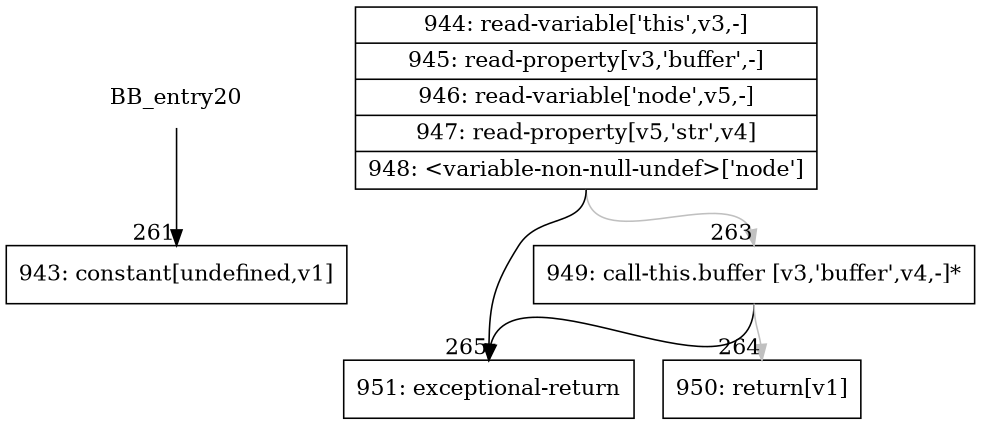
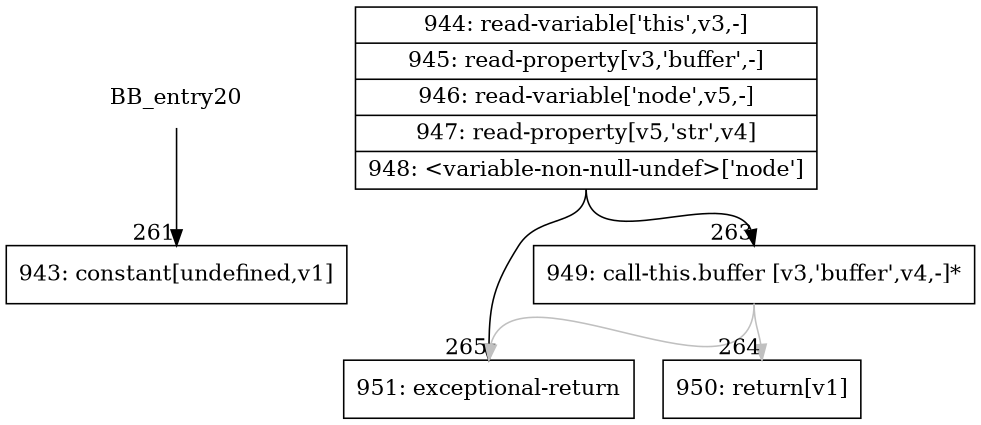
edge "944: read-variable['this',v3,-]" -> "949: call-this.buffer [v3,'buffer',v4,-]*": color gray -> black
edge "949: call-this.buffer [v3,'buffer',v4,-]*" -> "951: exceptional-return": color black -> gray
